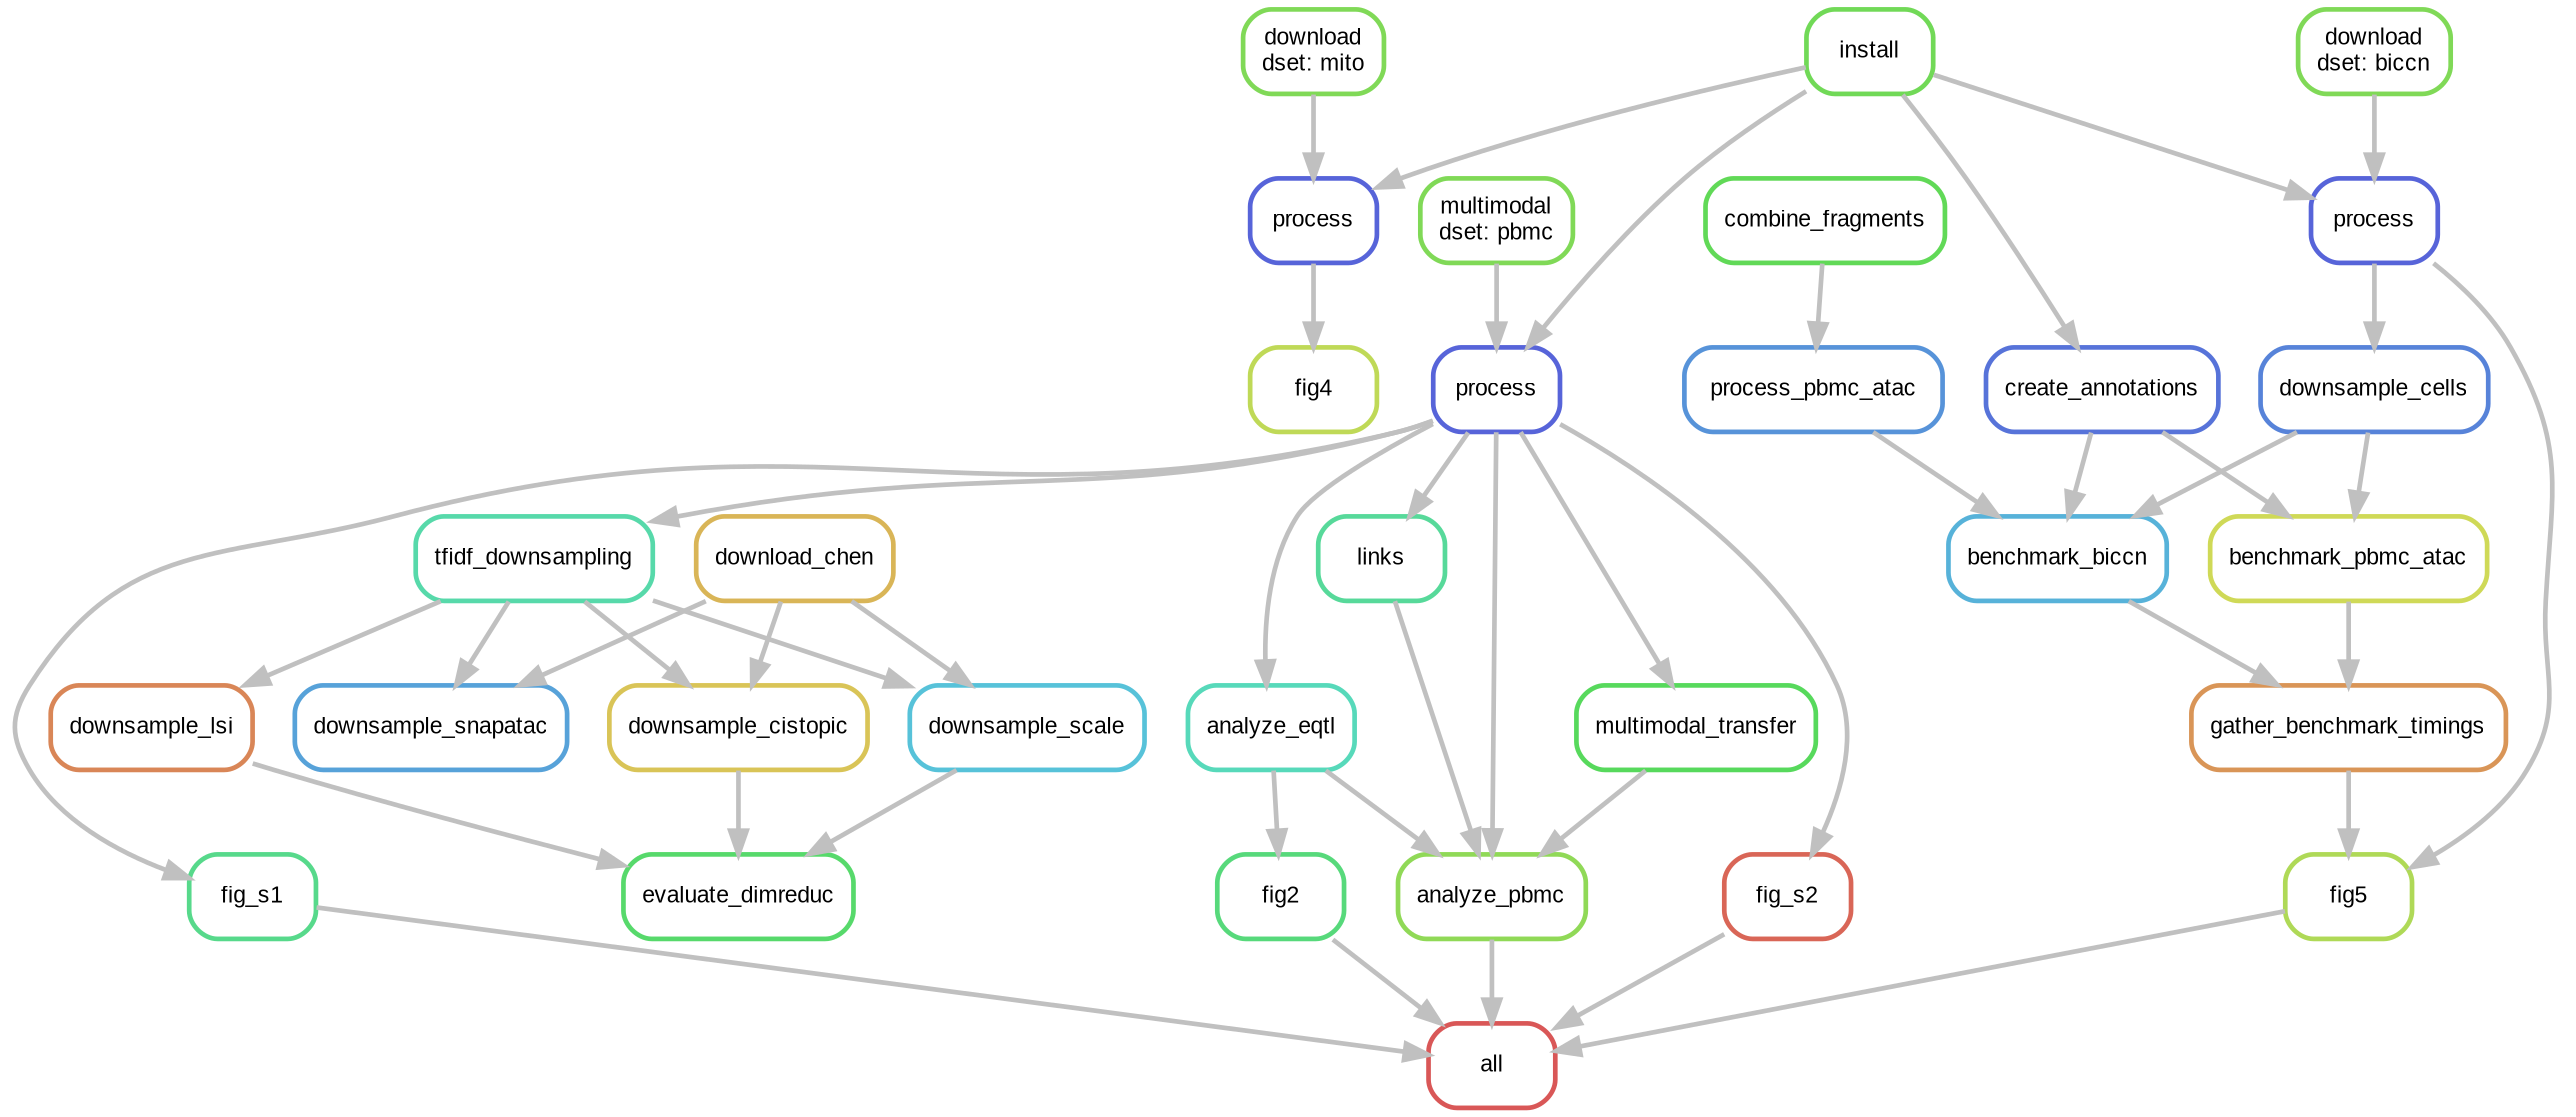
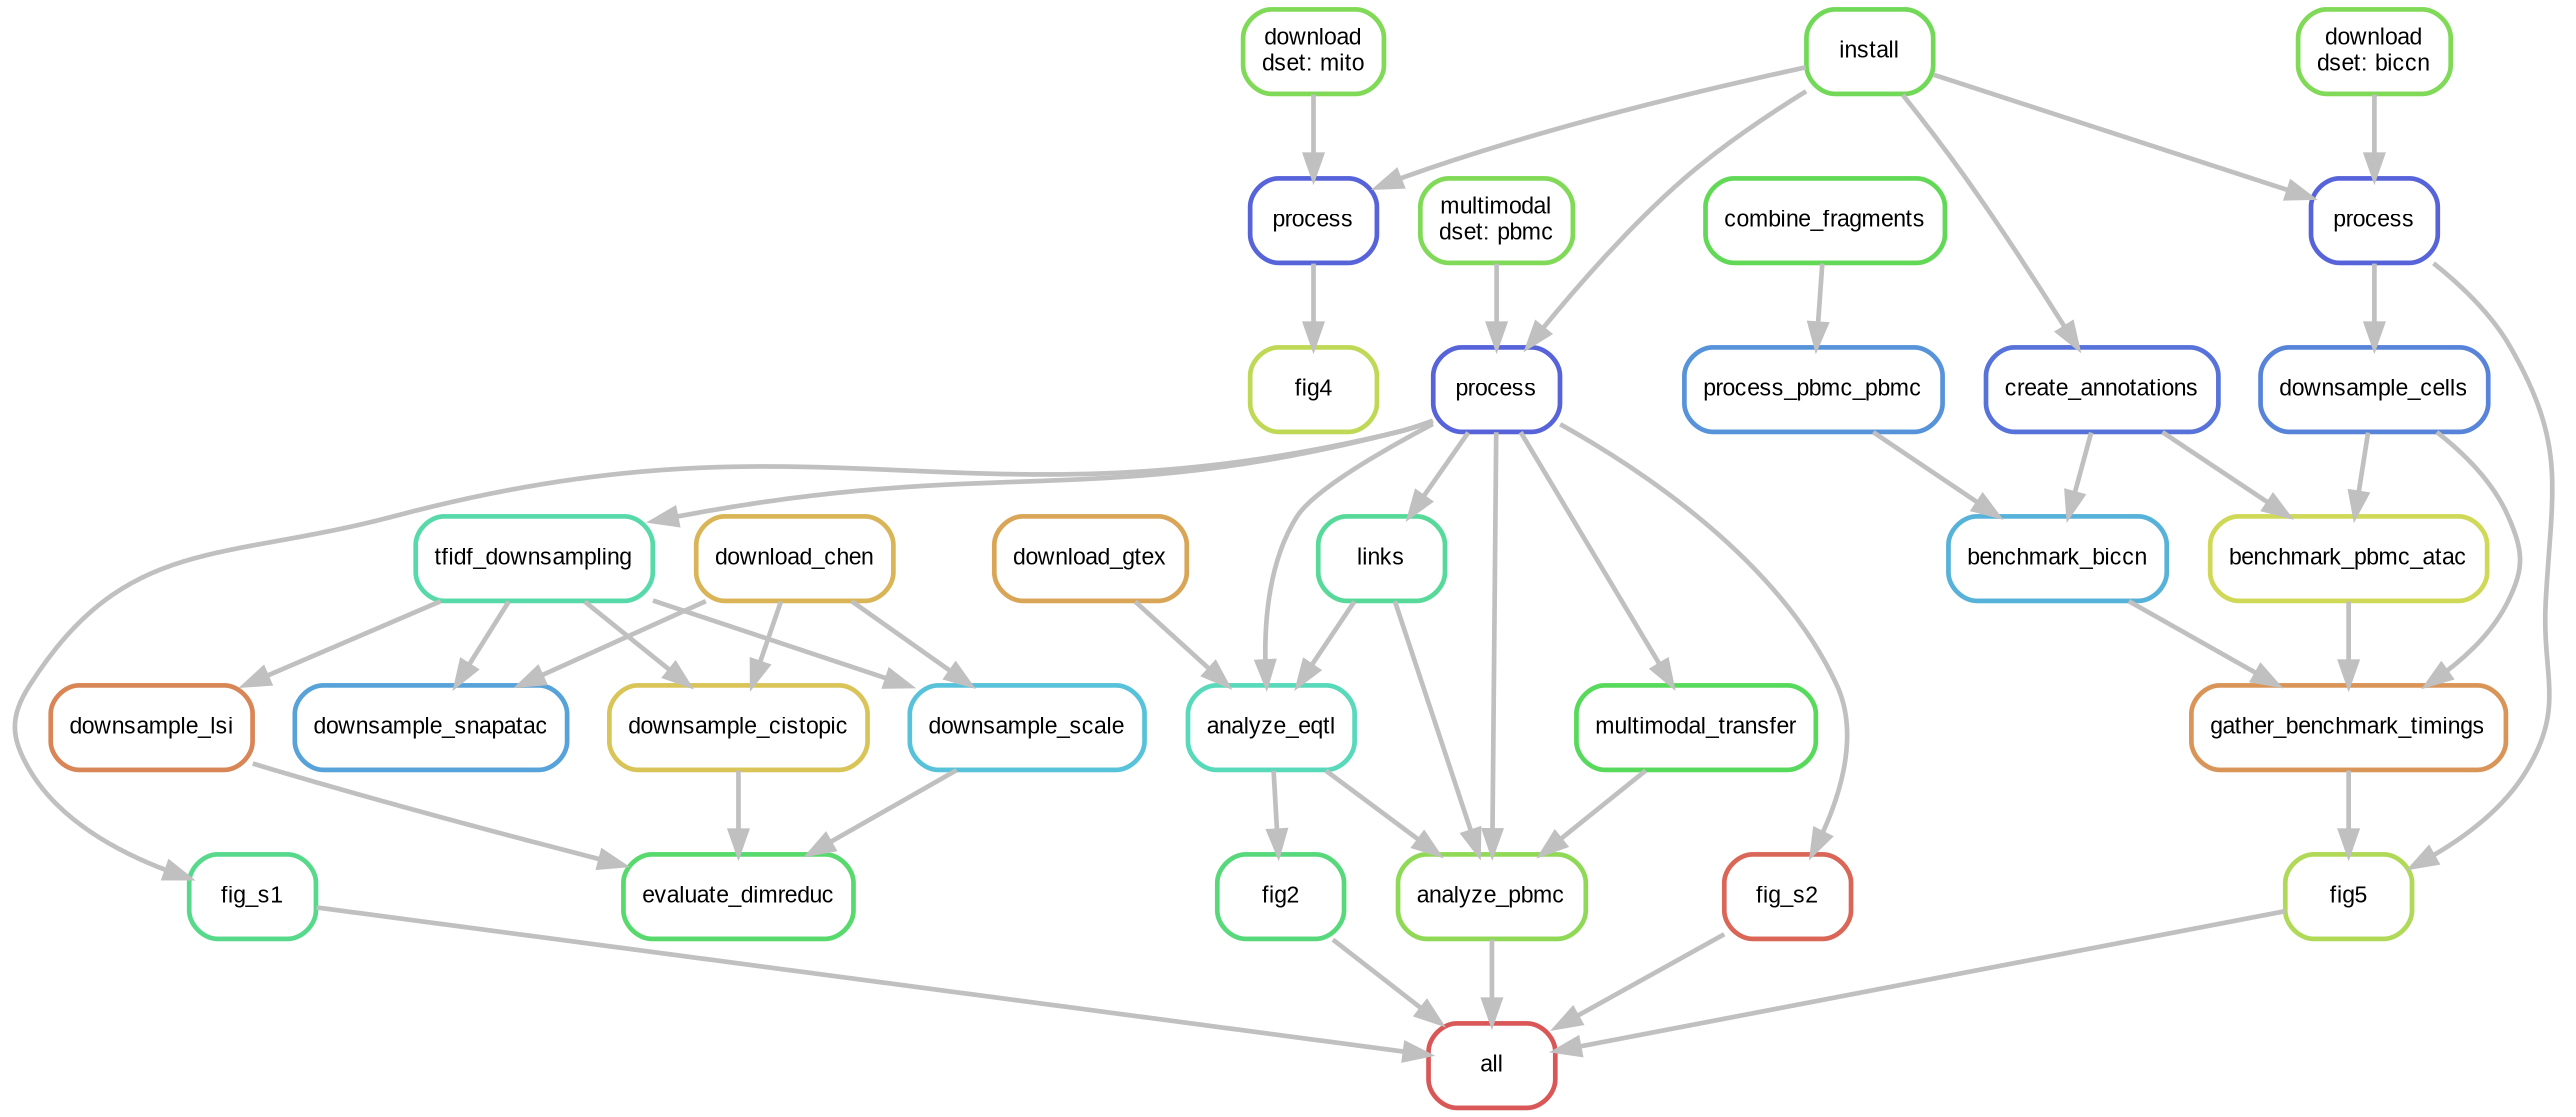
node "process_pbmc_atac": label "process_pbmc_atac" -> "process_pbmc_pbmc"
edge "downsample_cells" -> "benchmark_biccn": now "downsample_cells" -> "gather_benchmark_timings"
node "download_gtex": added
edge "links" -> "analyze_eqtl": added
